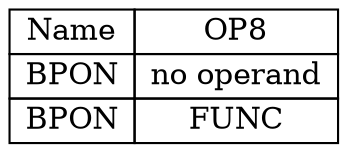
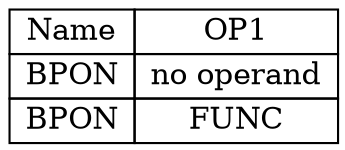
node "Name": text "OP8" -> "OP1"
